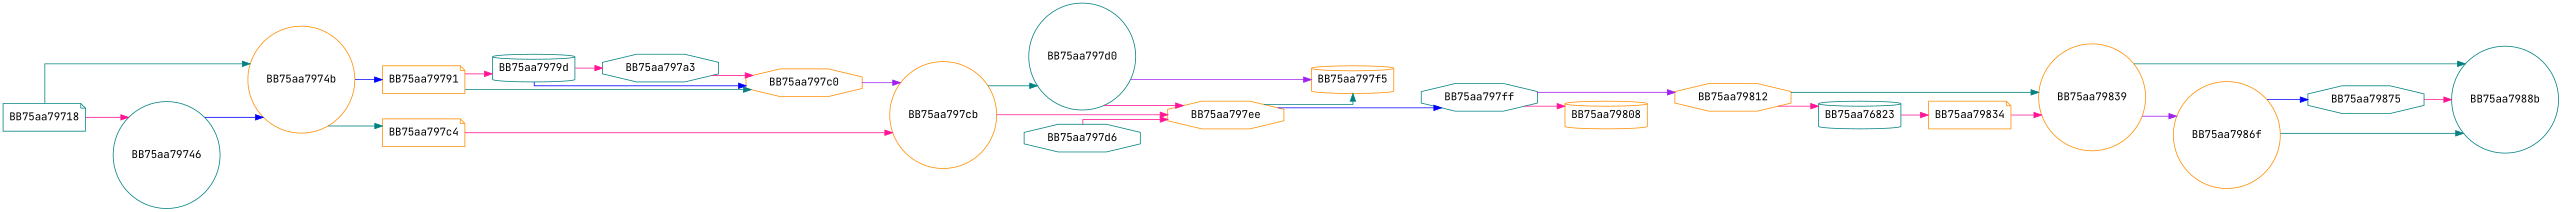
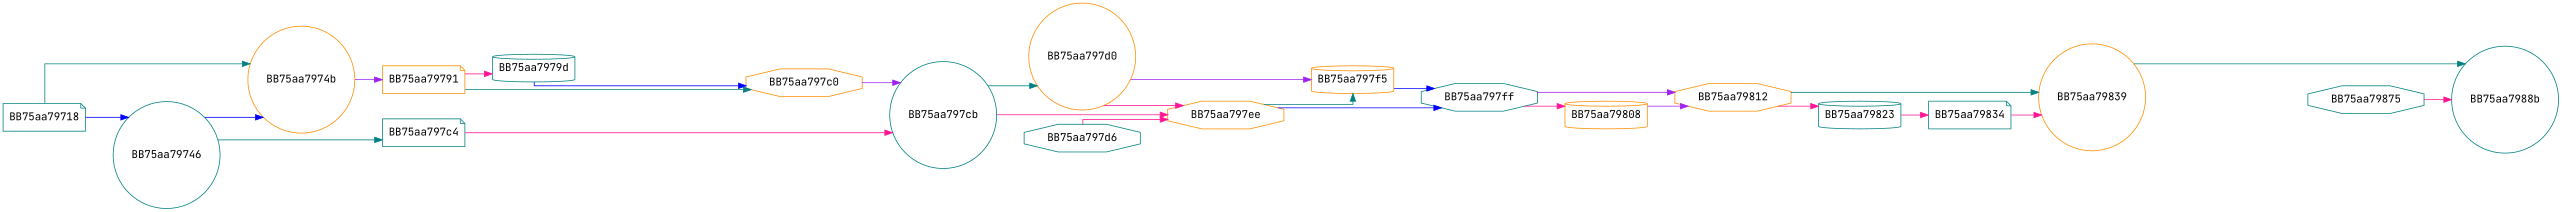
node "BB75aa797d0": color teal -> darkorange
node "BB75aa797a3": removed
edge "BB75aa7974b" -> "BB75aa79791": color blue -> purple
edge "BB75aa797f5" -> "BB75aa797ff": added
edge "BB75aa79808" -> "BB75aa79812": added
node "BB75aa797cb": color darkorange -> teal
node "BB75aa76823": label "BB75aa76823" -> "BB75aa79823"
node "BB75aa79834": color darkorange -> teal
edge "BB75aa79718" -> "BB75aa79746": color deeppink -> blue
edge "BB75aa7974b" -> "BB75aa797c4": now "BB75aa79746" -> "BB75aa797c4"
node "BB75aa797c4": color darkorange -> teal
node "BB75aa7986f": removed
